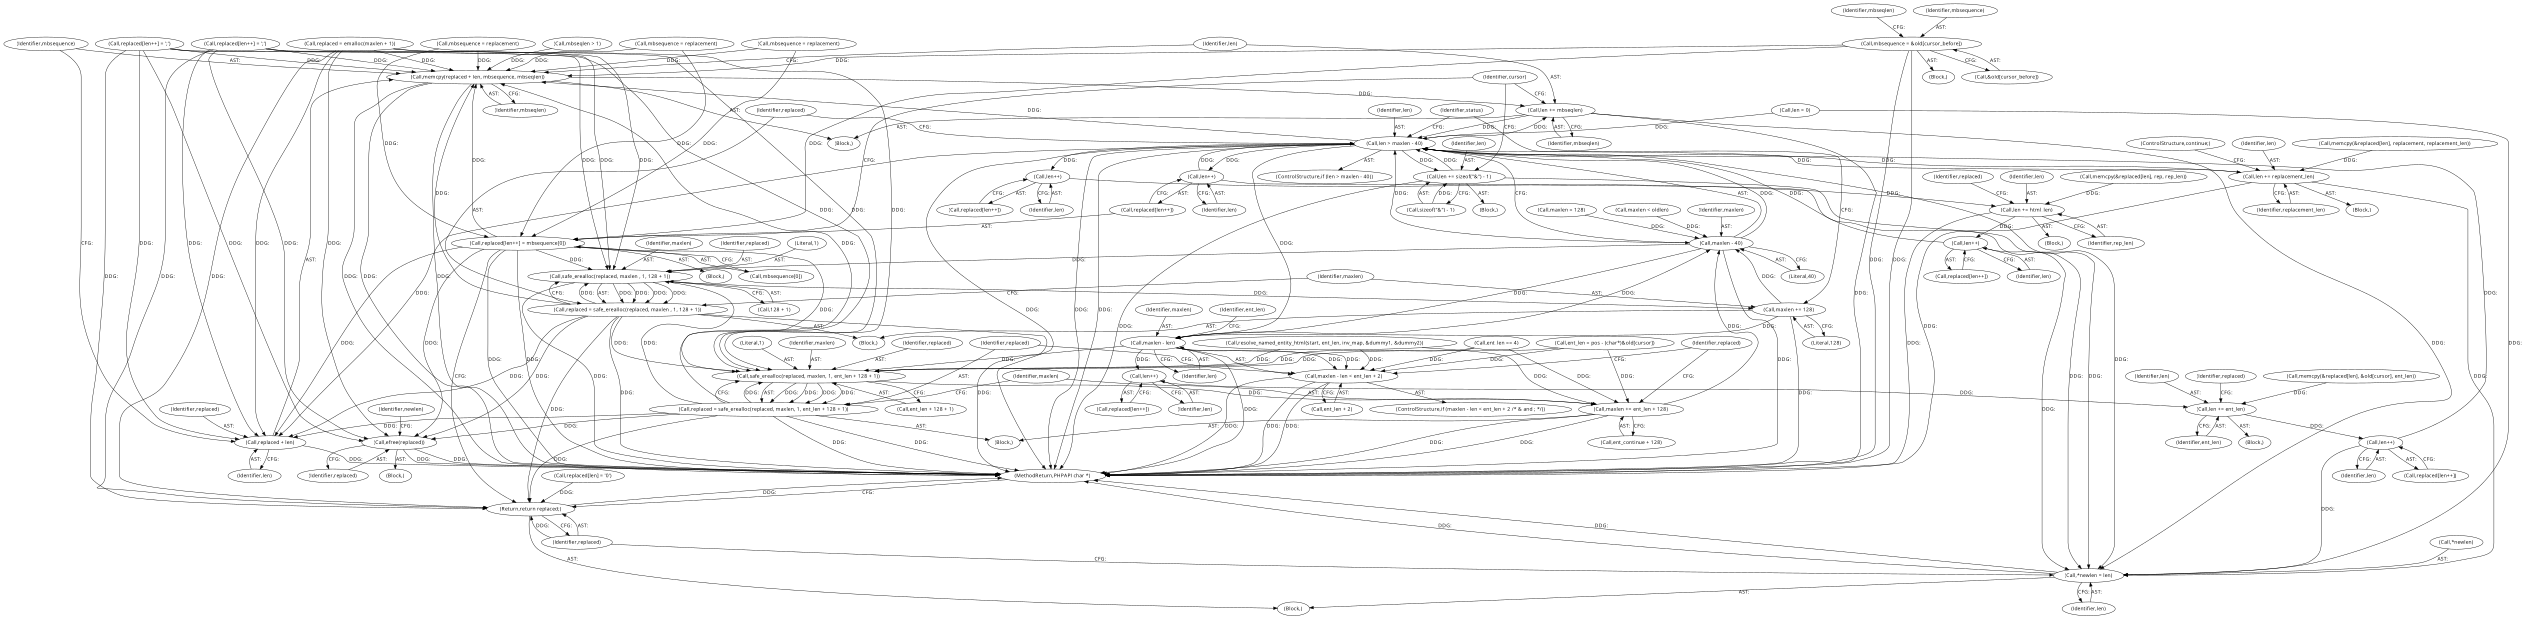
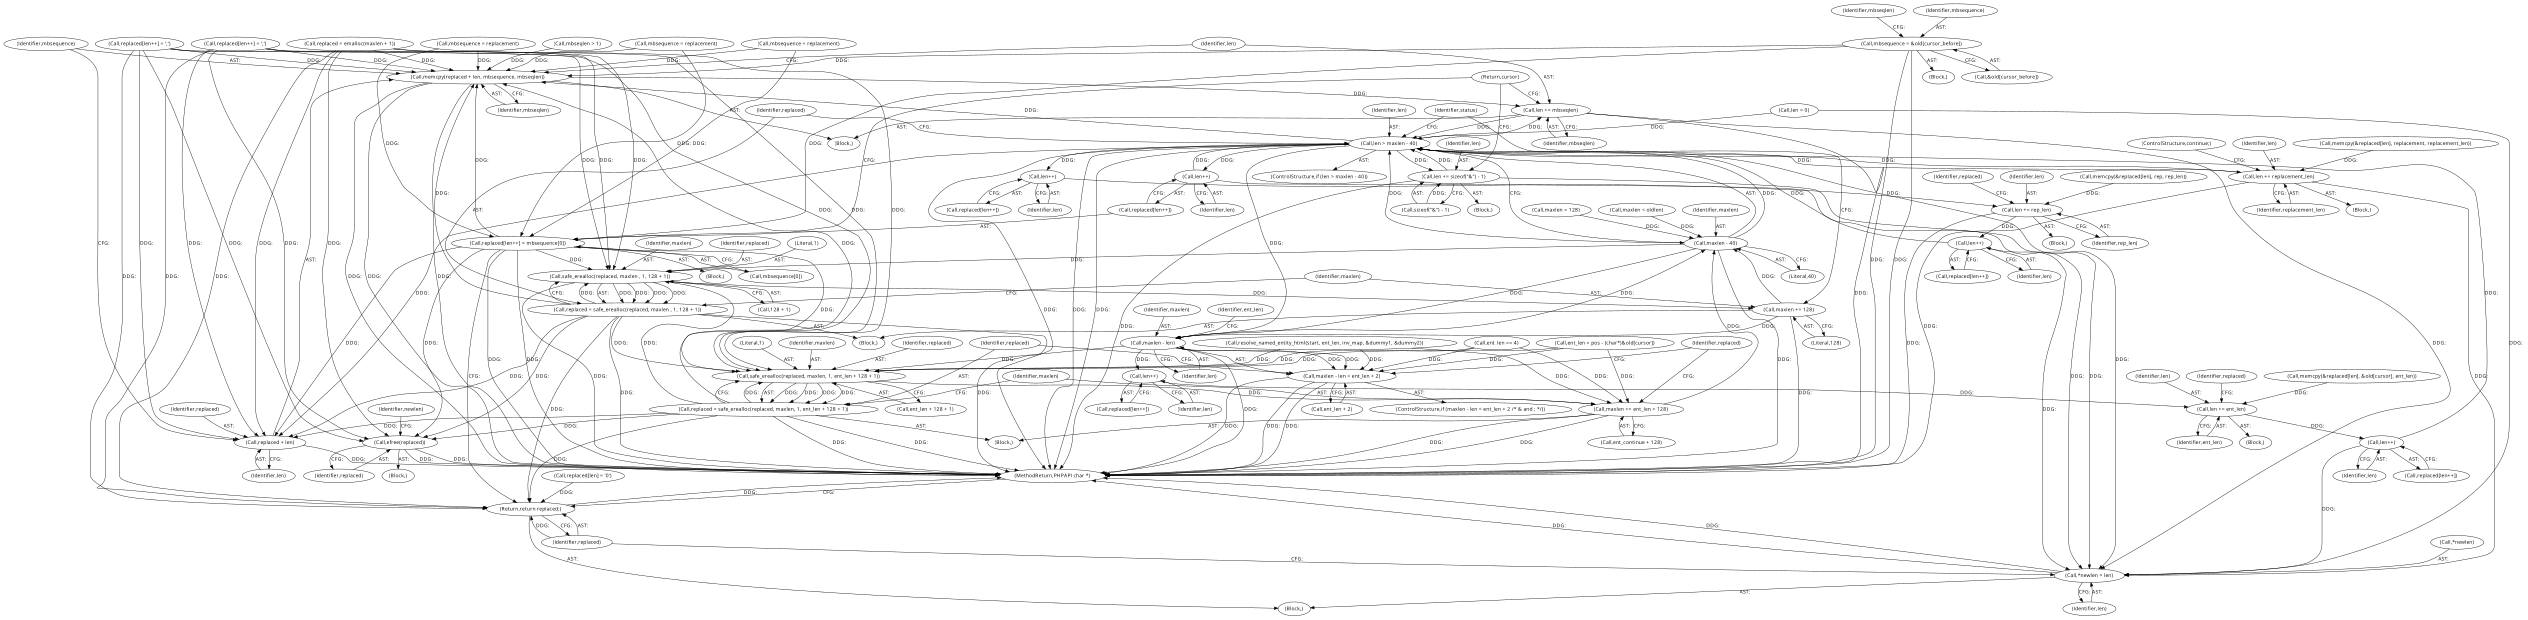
node "(Identifier,cursor)": label "(Identifier,cursor)" -> "(Return,cursor)"
node "(Call,len += html_len)": label "(Call,len += html_len)" -> "(Call,len += rep_len)"
